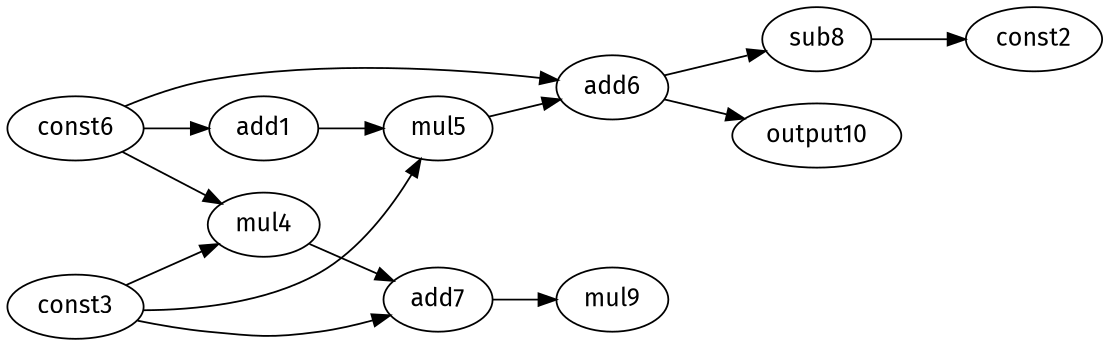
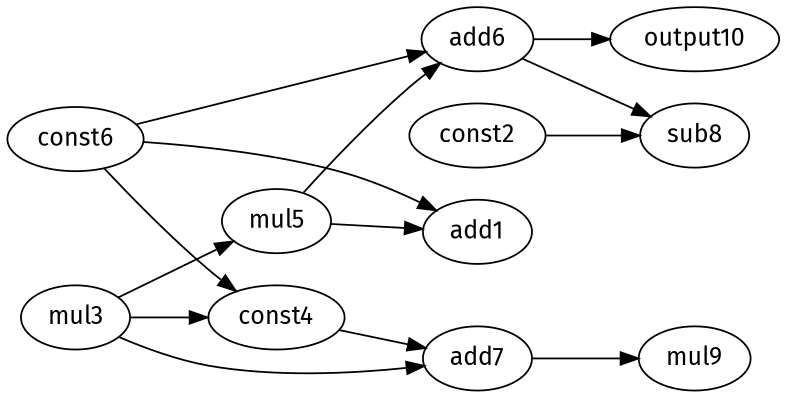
edge "sub8" -> "const2": reversed
edge "add1" -> "mul5": reversed
node "mul4": label "mul4" -> "const4"
node "const3": label "const3" -> "mul3"
